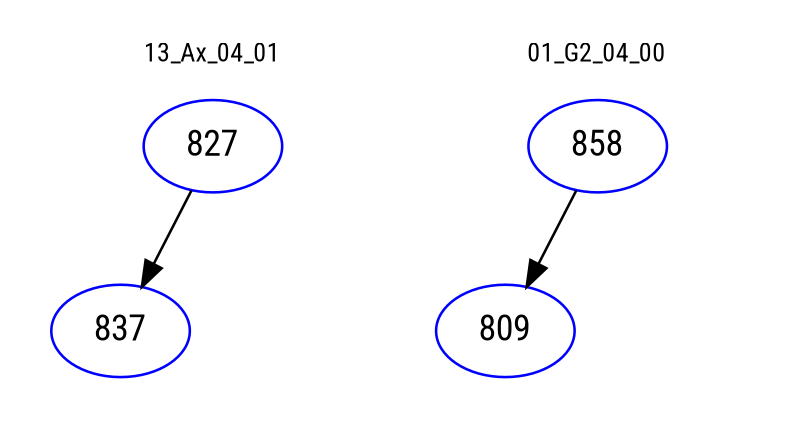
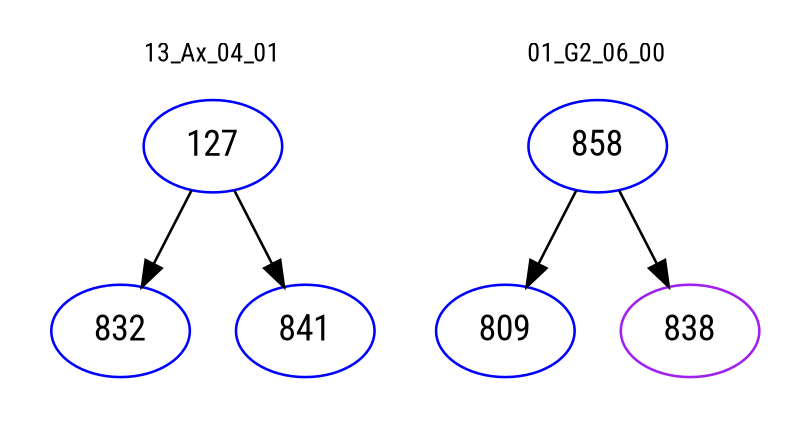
cluster "01_G2_04_00": label "01_G2_04_00" -> "01_G2_06_00"
node "827": label "827" -> "127"
node "837": label "837" -> "832"
node "841": added
node "838": added
